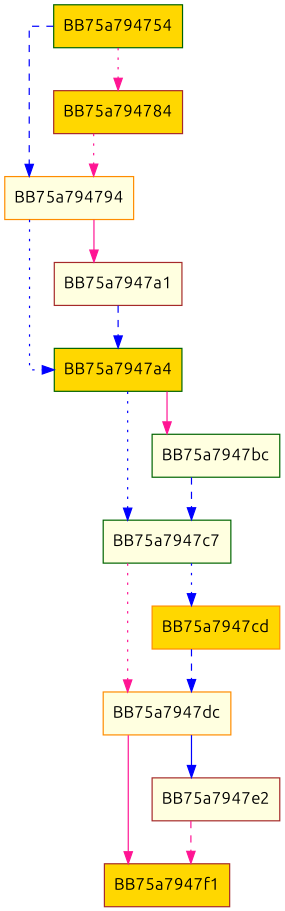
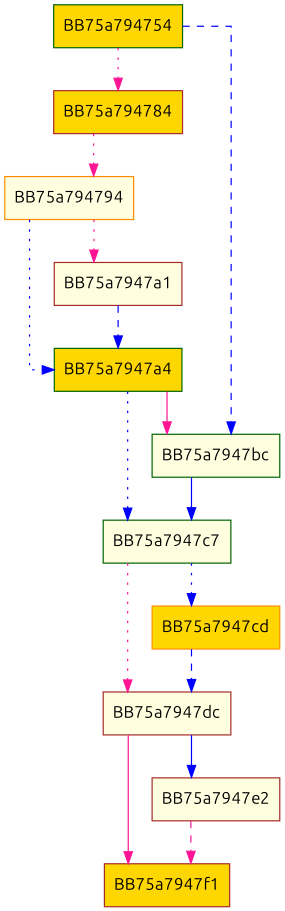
edge "BB75a794754" -> "BB75a794794": now "BB75a794754" -> "BB75a7947bc"
edge "BB75a794794" -> "BB75a7947a1": style solid -> dotted
edge "BB75a7947bc" -> "BB75a7947c7": style dashed -> solid
node "BB75a7947dc": color darkorange -> brown
